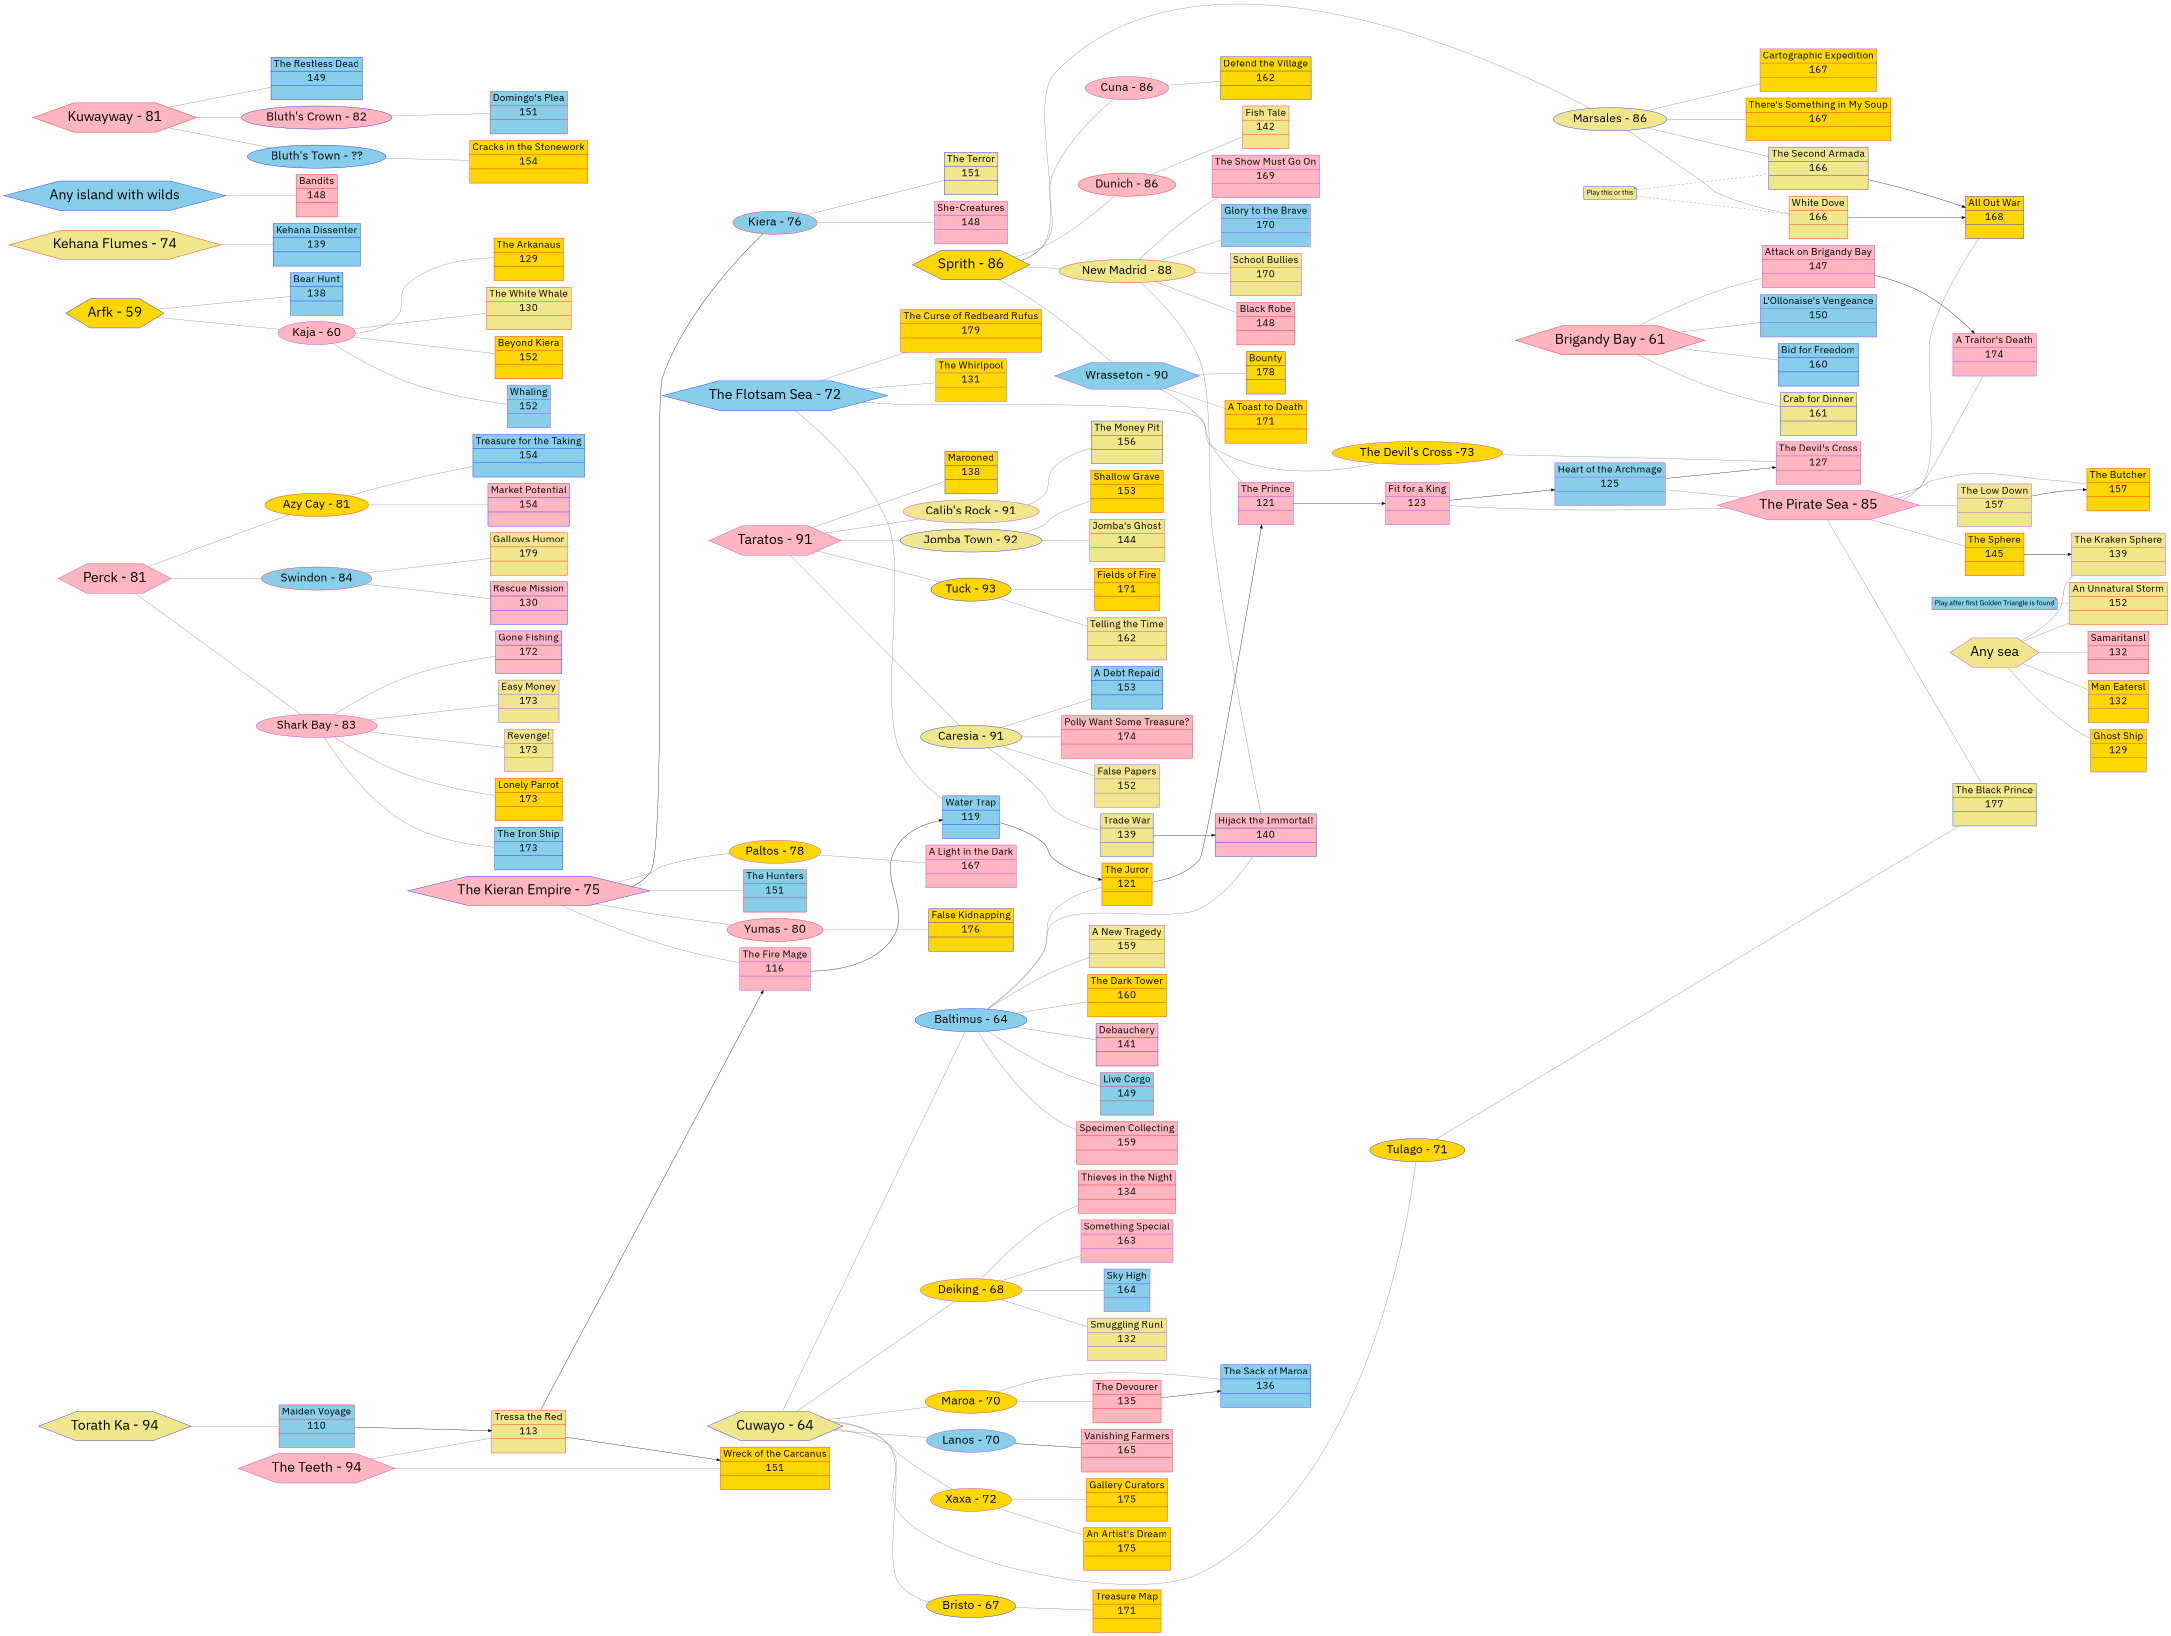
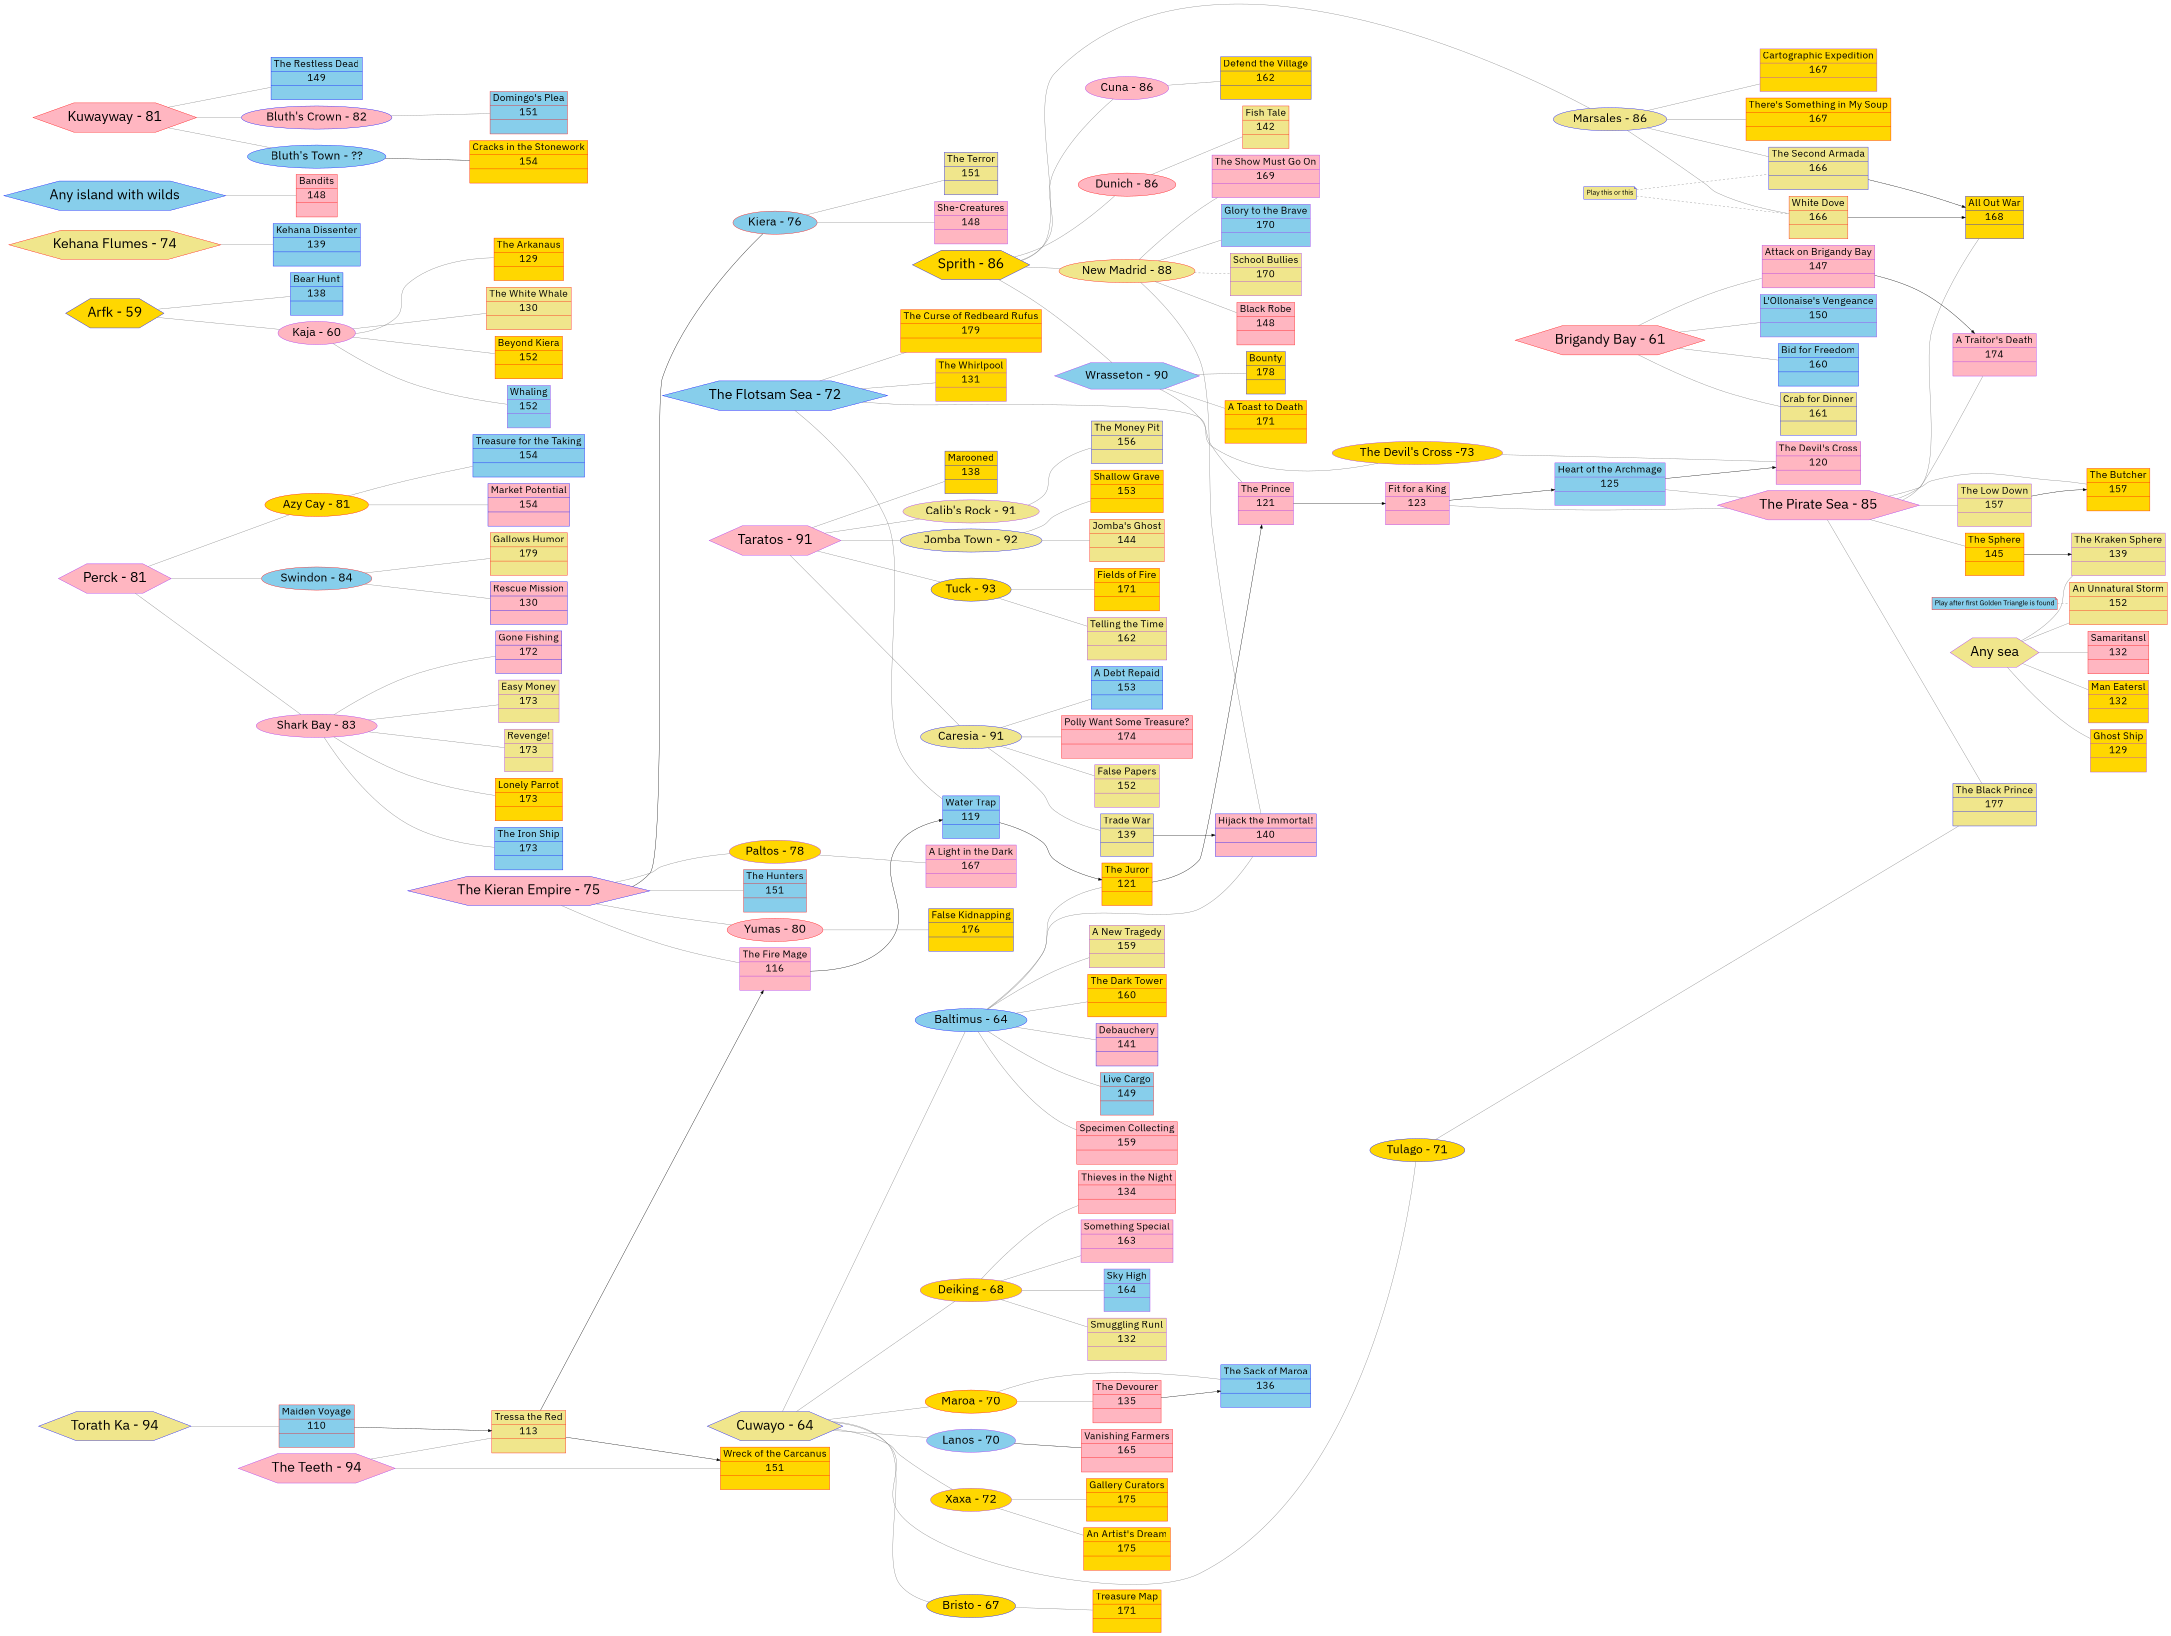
edge "Bluth's Town - ??" -> "Cracks in the Stonework": color gray50 -> black
edge "New Madrid - 88" -> "School Bullies": style solid -> dashed
node "The Devil's Cross": text "127" -> "120"
